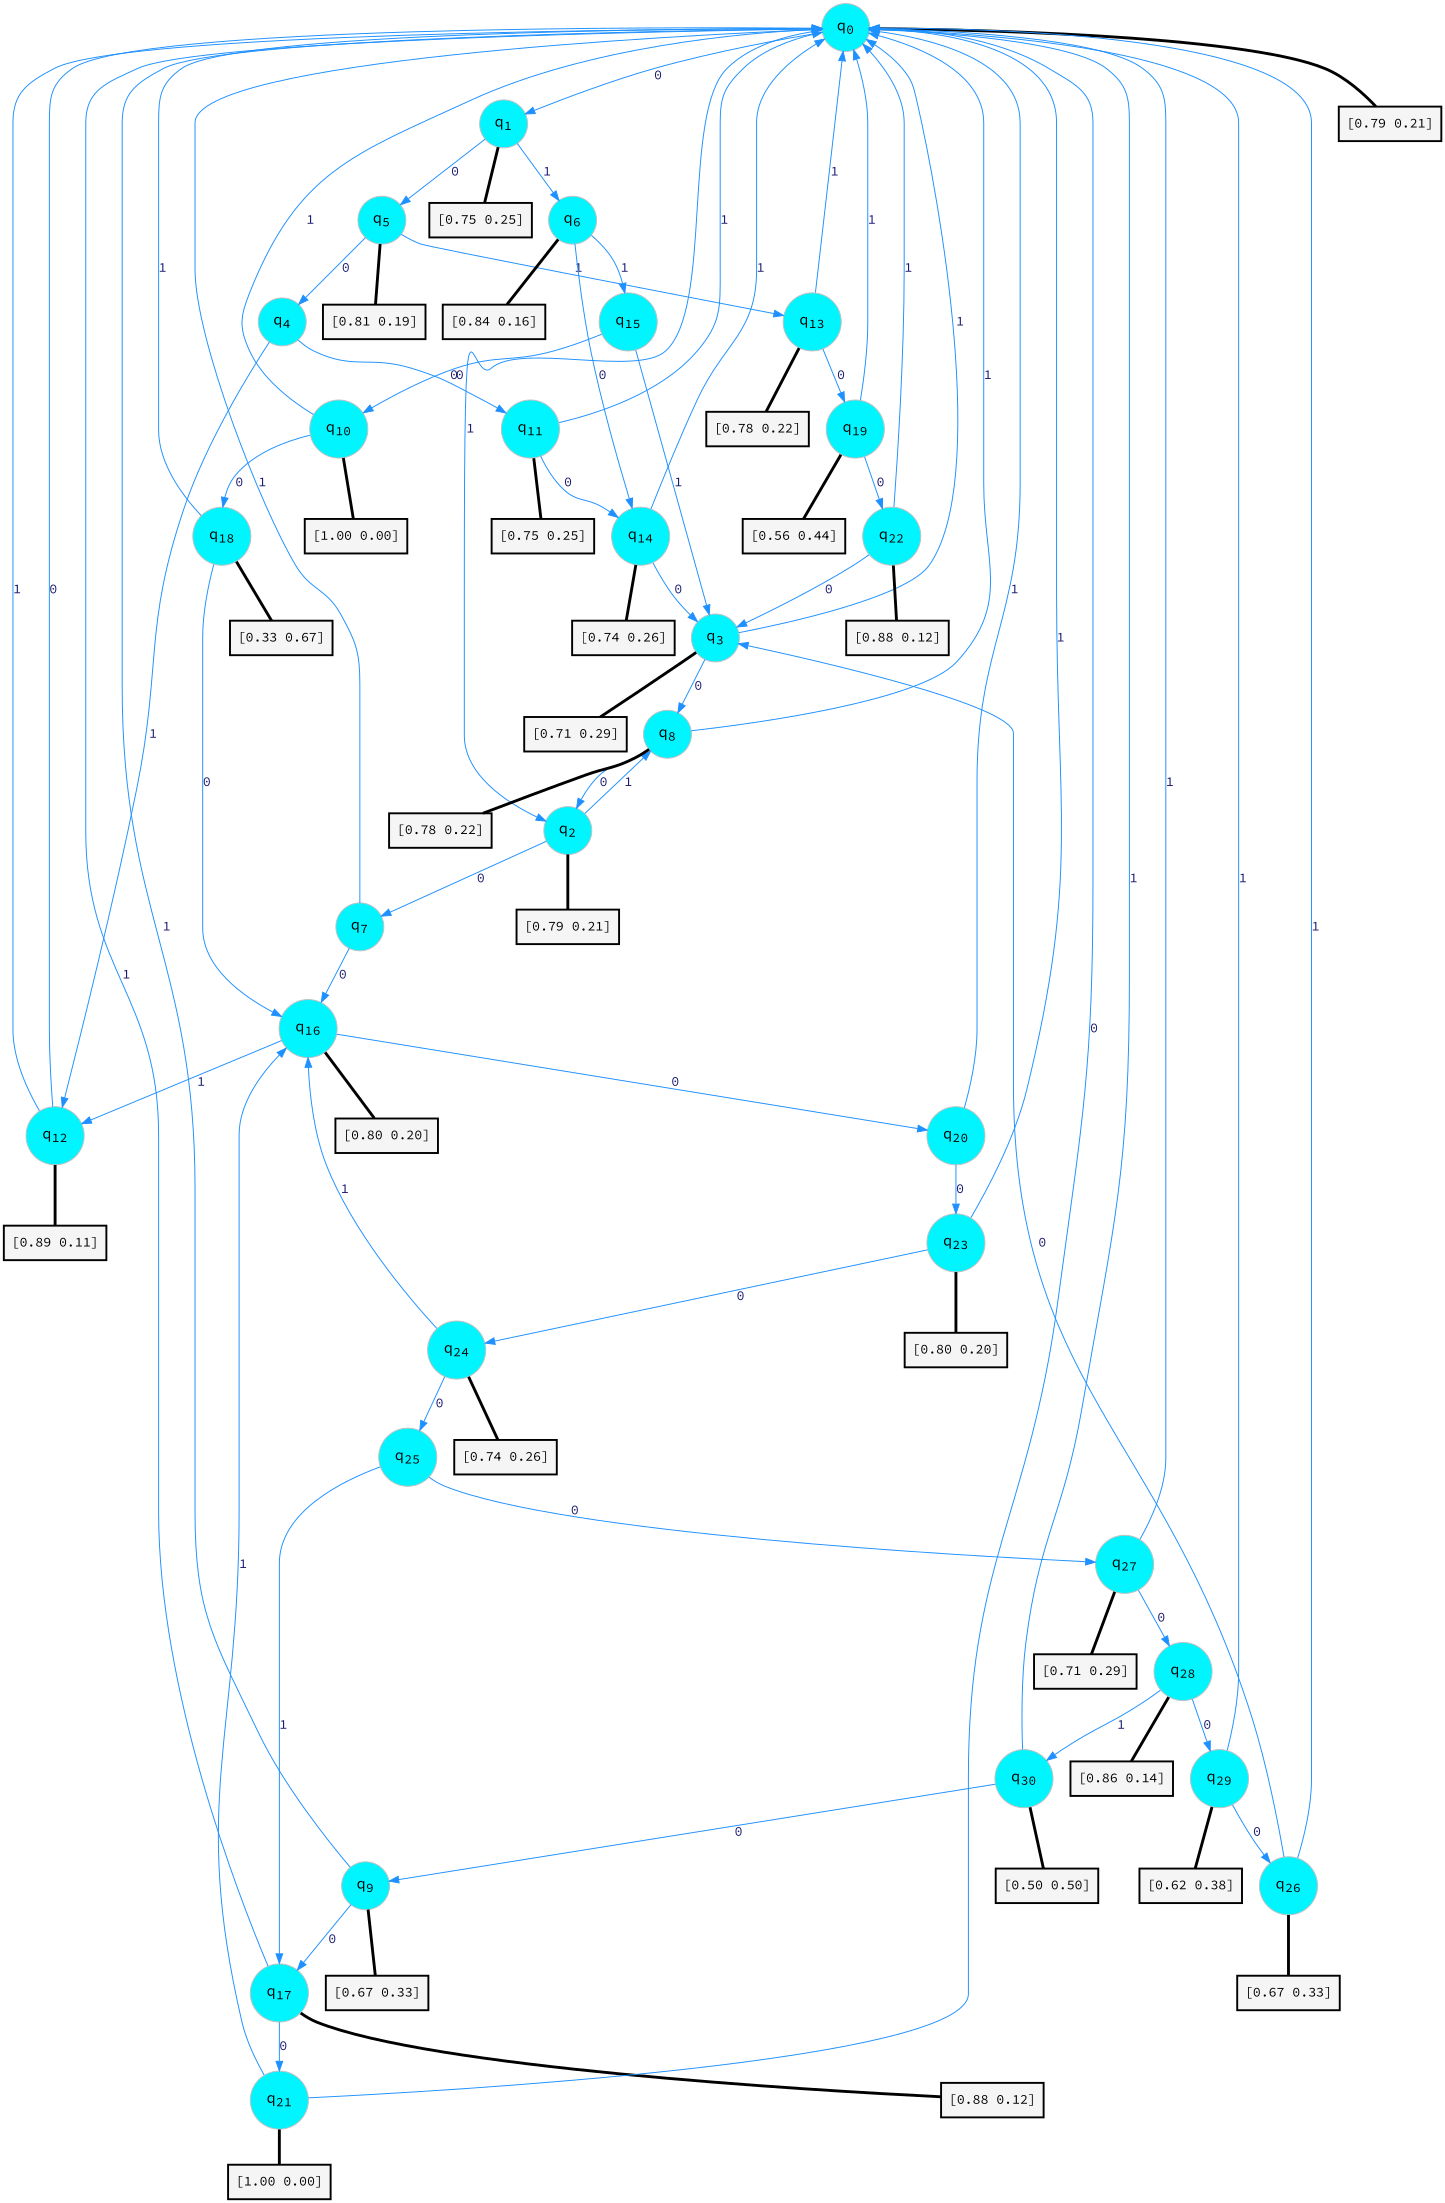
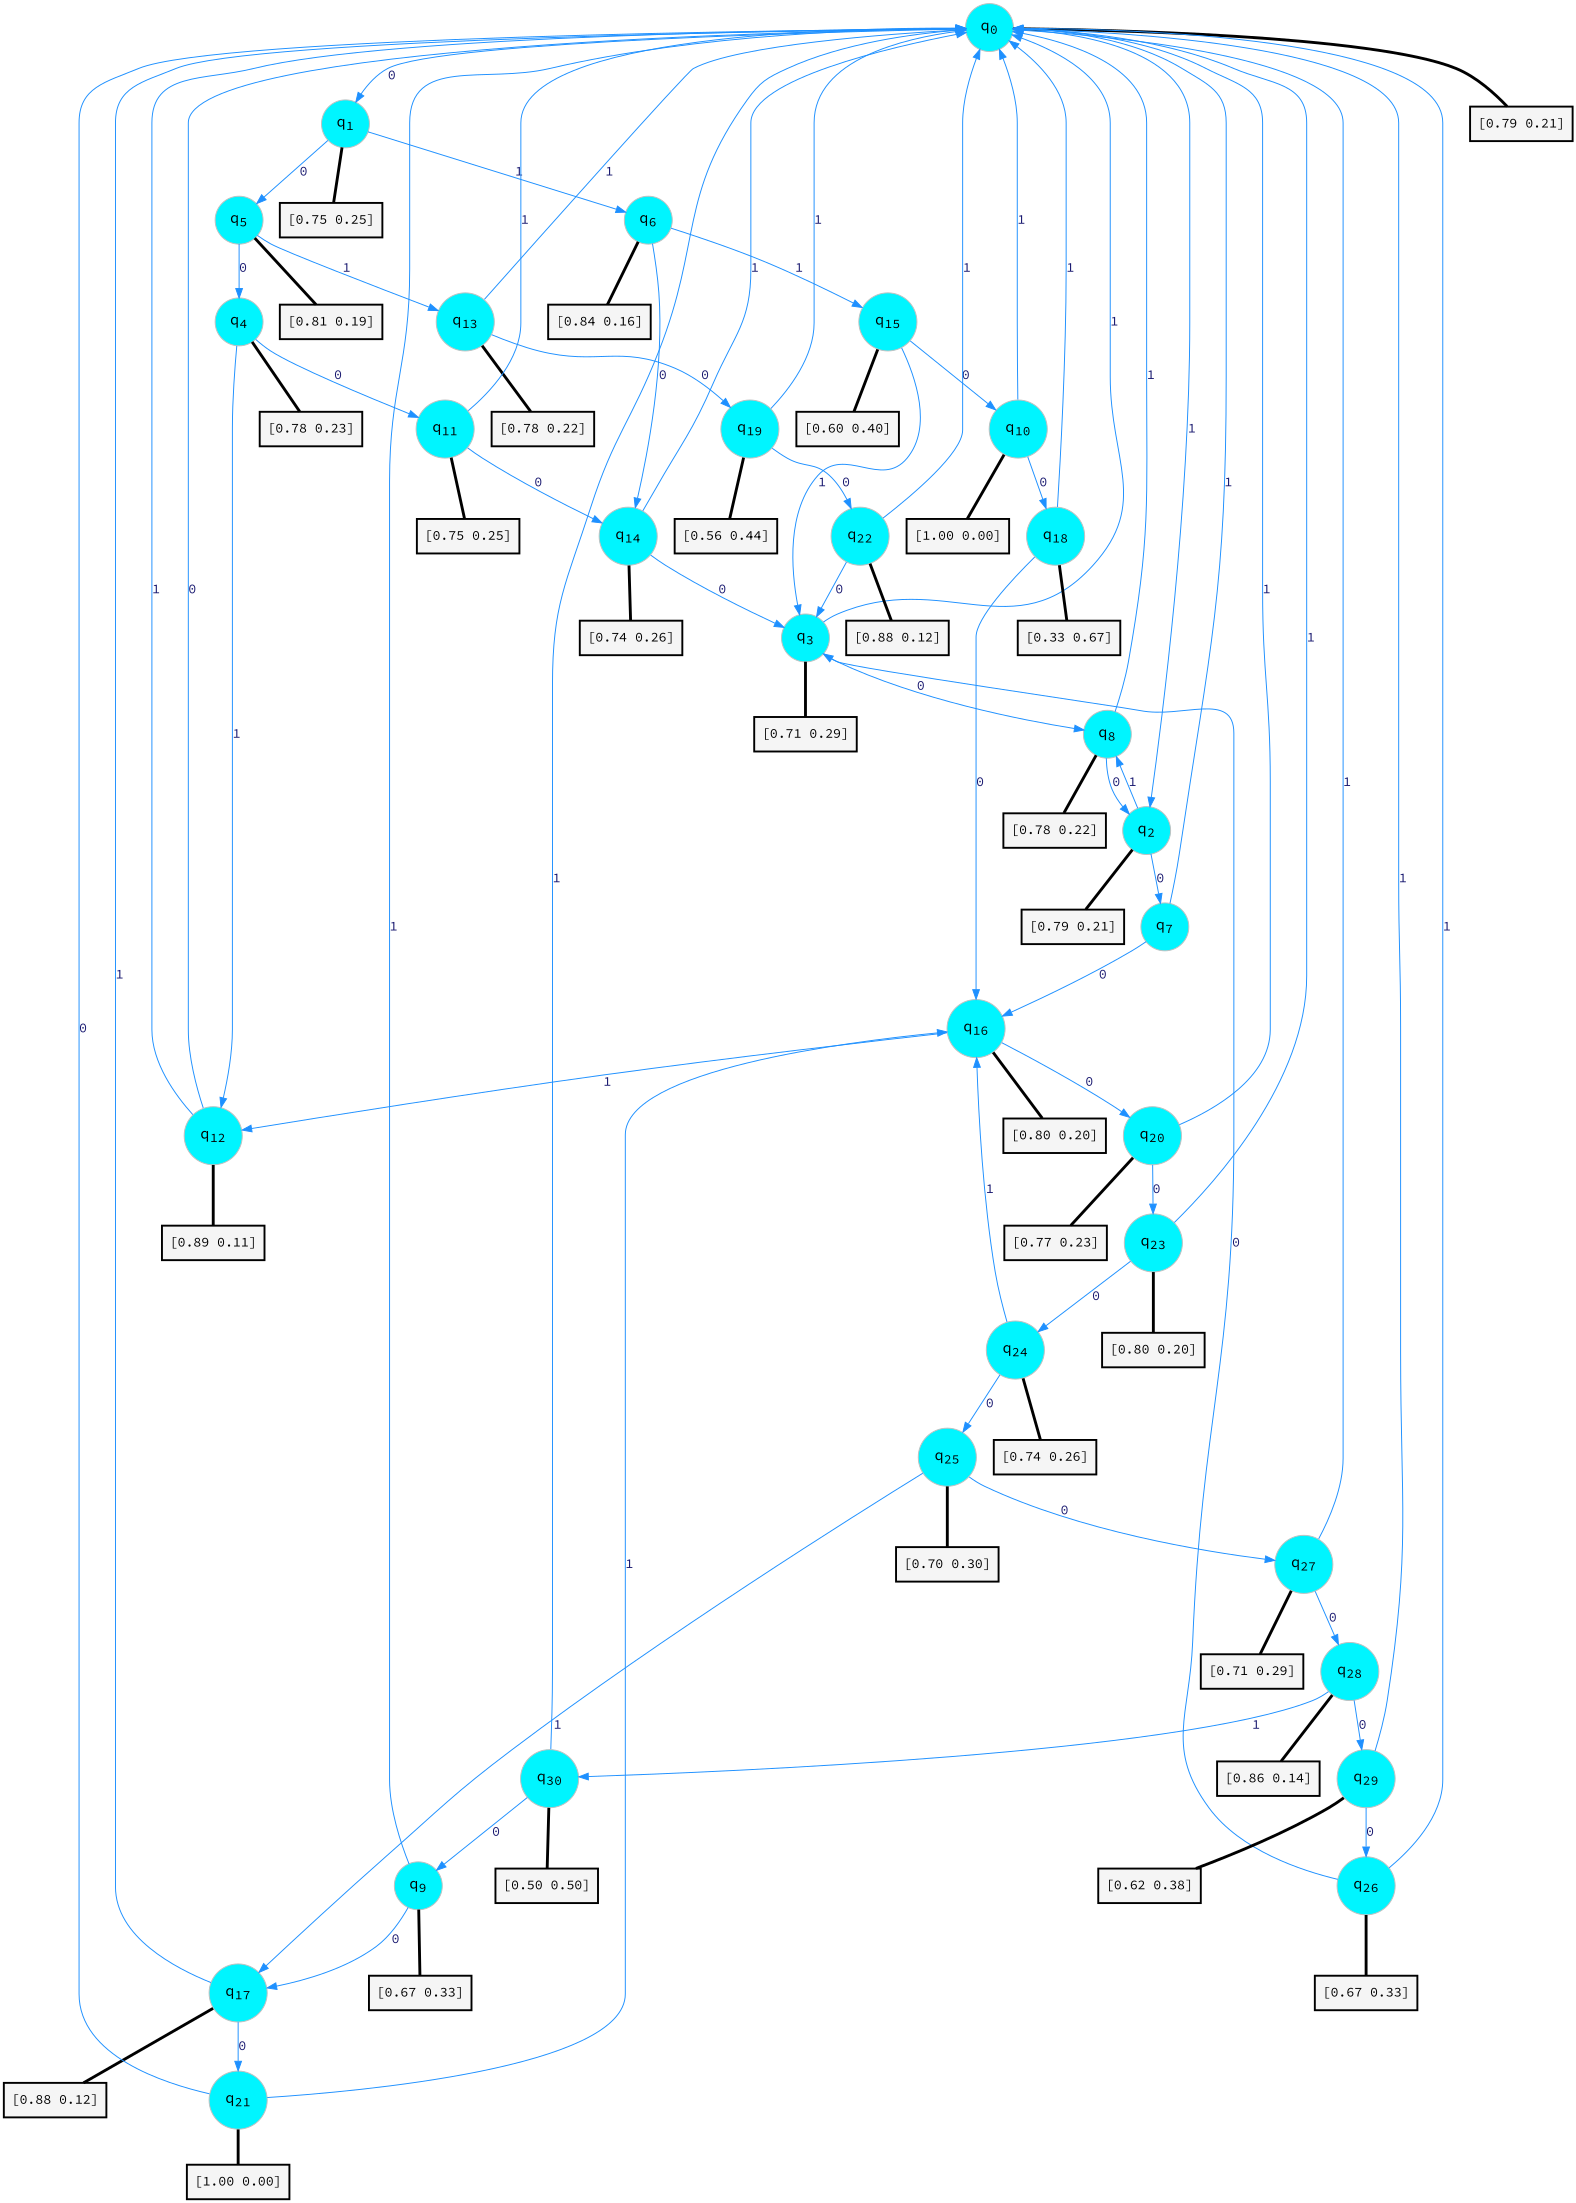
node "[0.78 0.23]": added
node "[0.60 0.40]": added
node "[0.77 0.23]": added
node "[0.70 0.30]": added
